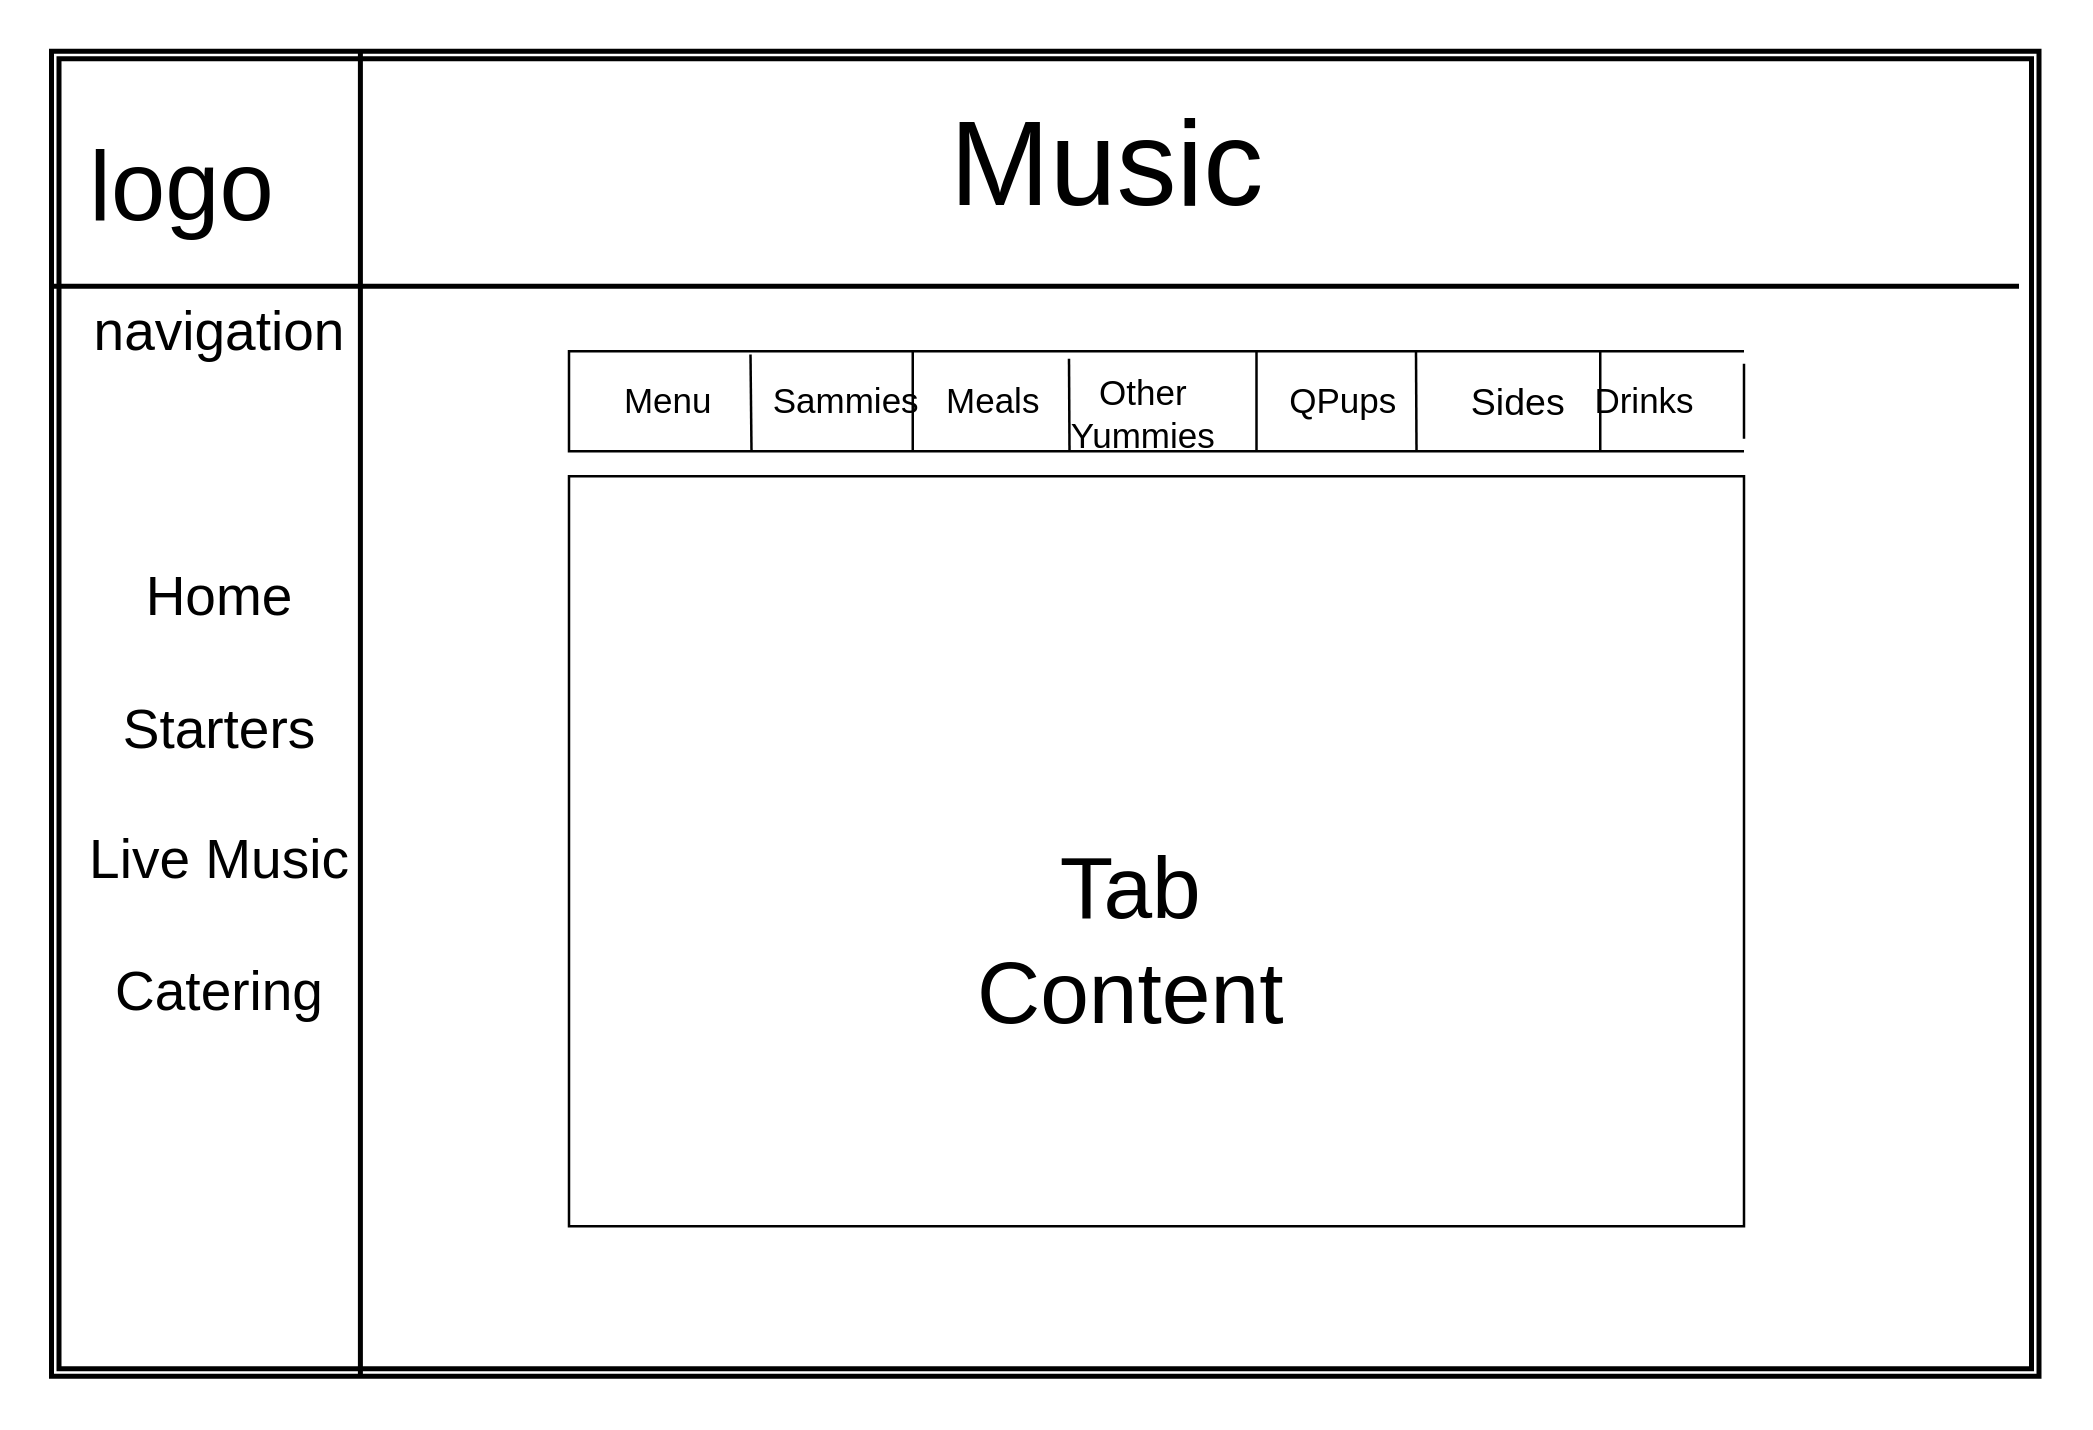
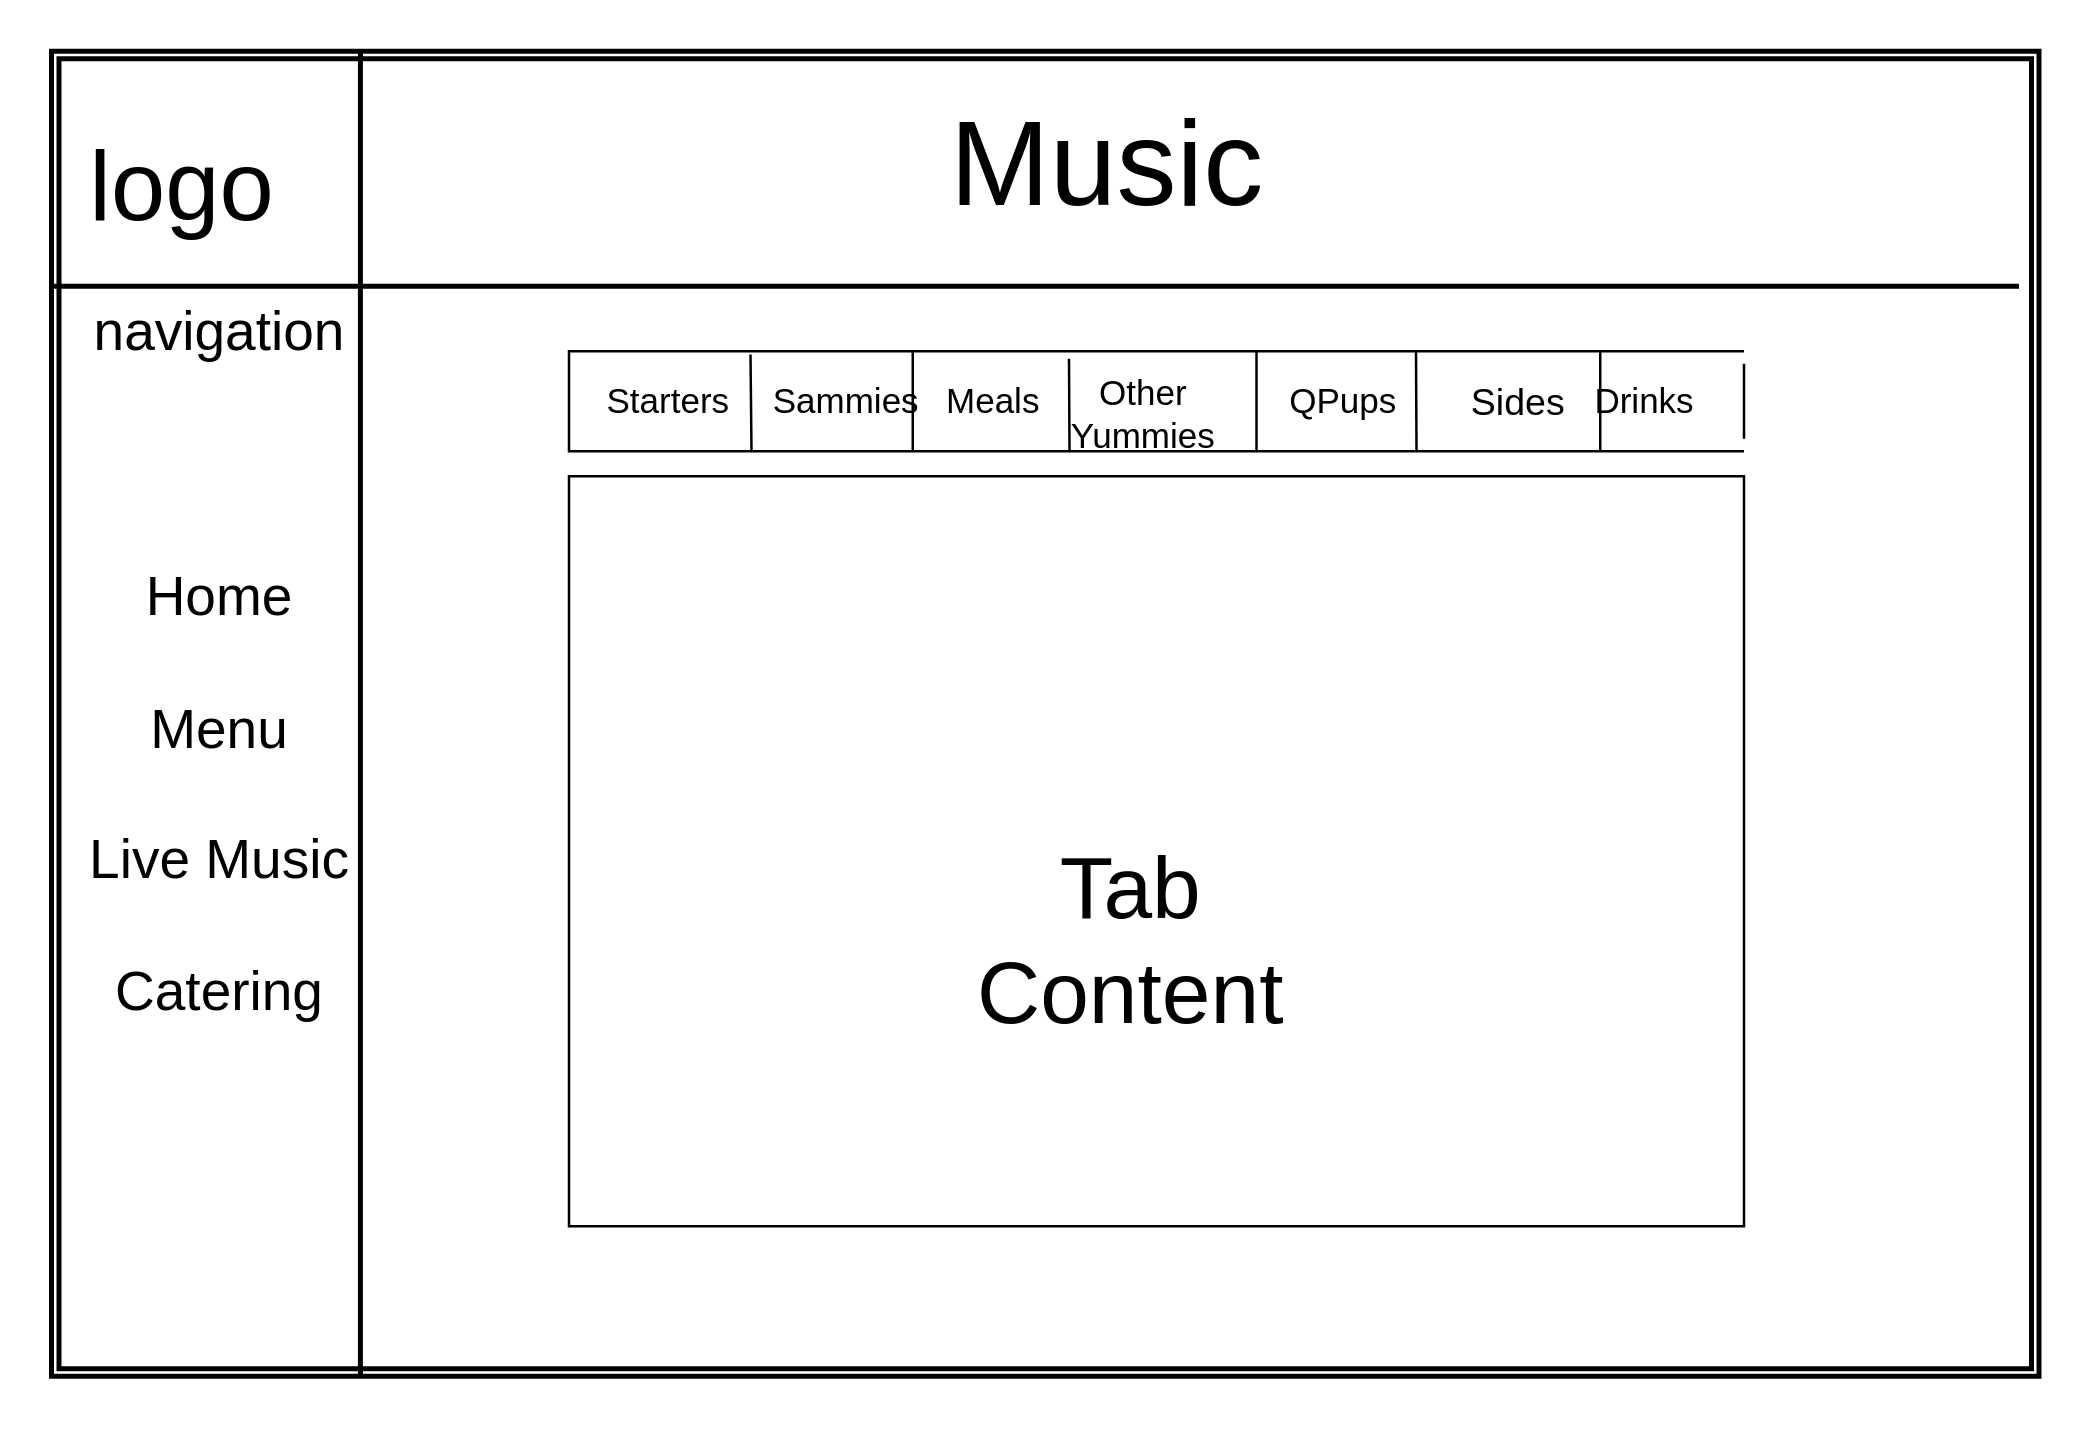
node "Menu": label "Menu" -> "Starters"
node "navigation Home Starters Live Music Catering": label "navigation Home Starters Live Music Catering" -> "navigation Home Menu Live Music Catering"
